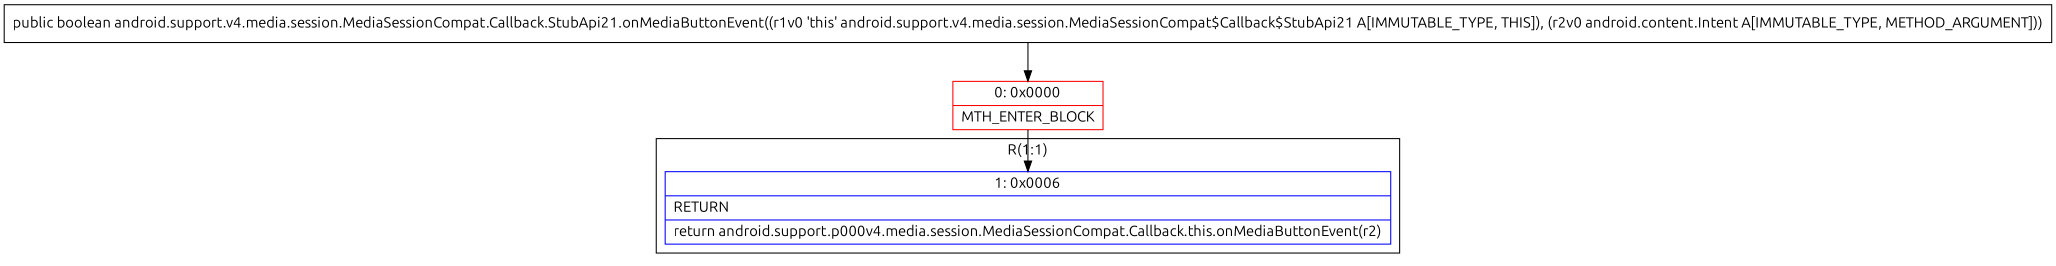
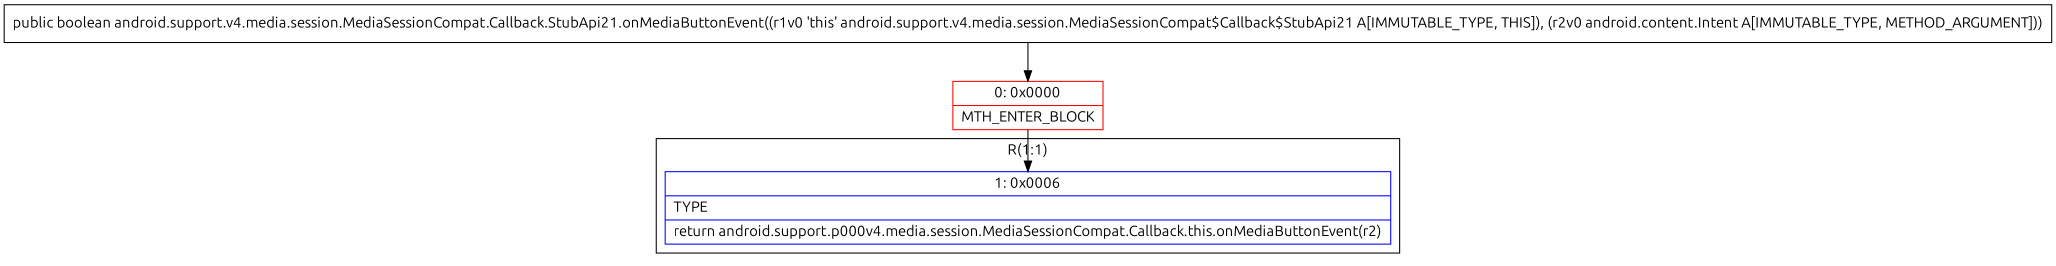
node "1: 0x0006": text "RETURN" -> "TYPE"
